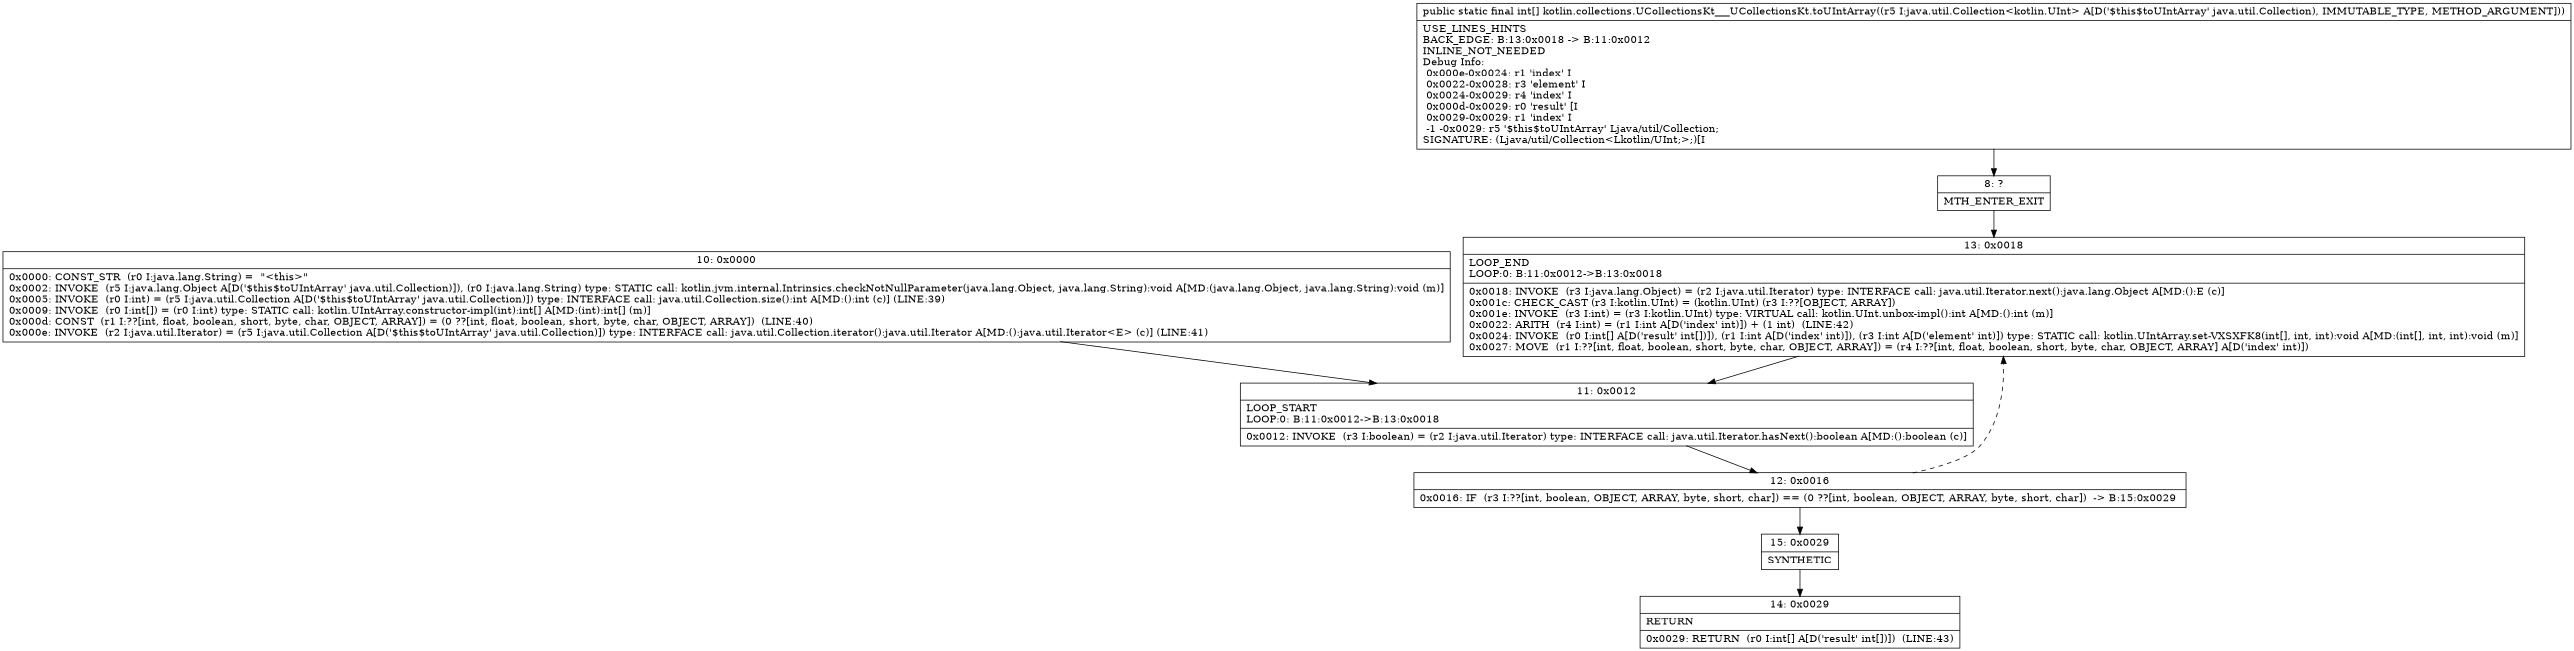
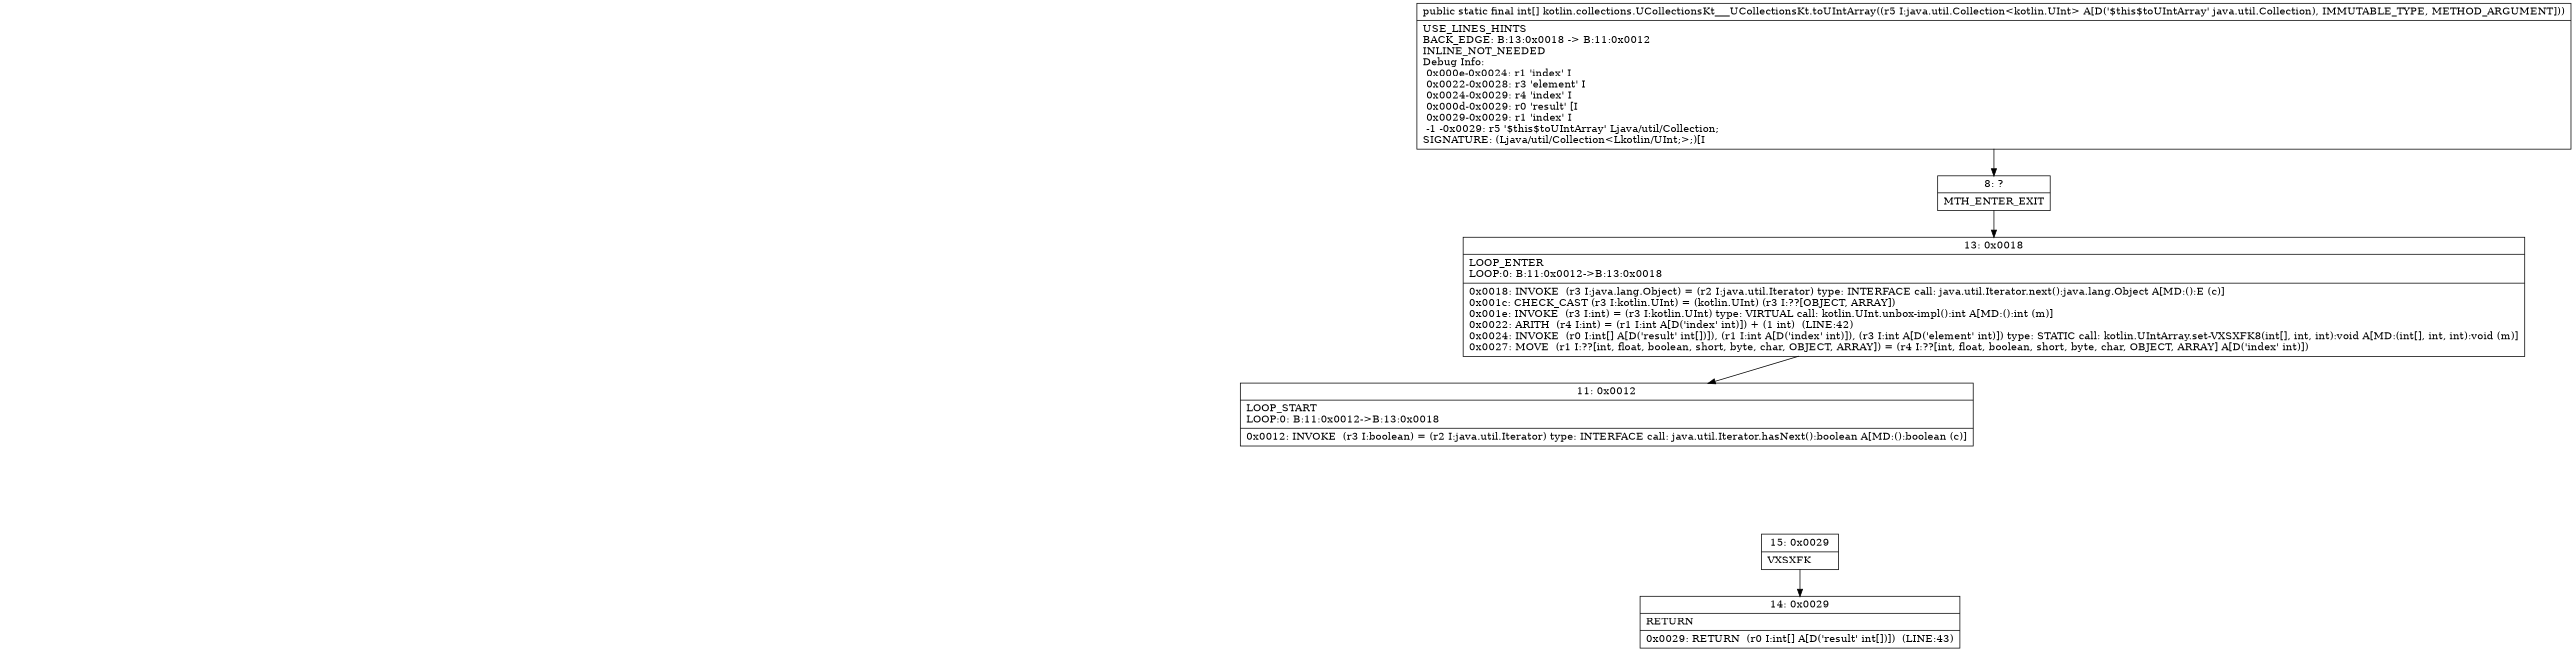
node "13: 0x0018": text "LOOP_END" -> "LOOP_ENTER"
node "10: 0x0000": removed
node "12: 0x0016": removed
node "15: 0x0029": text "SYNTHETIC" -> "VXSXFK"
